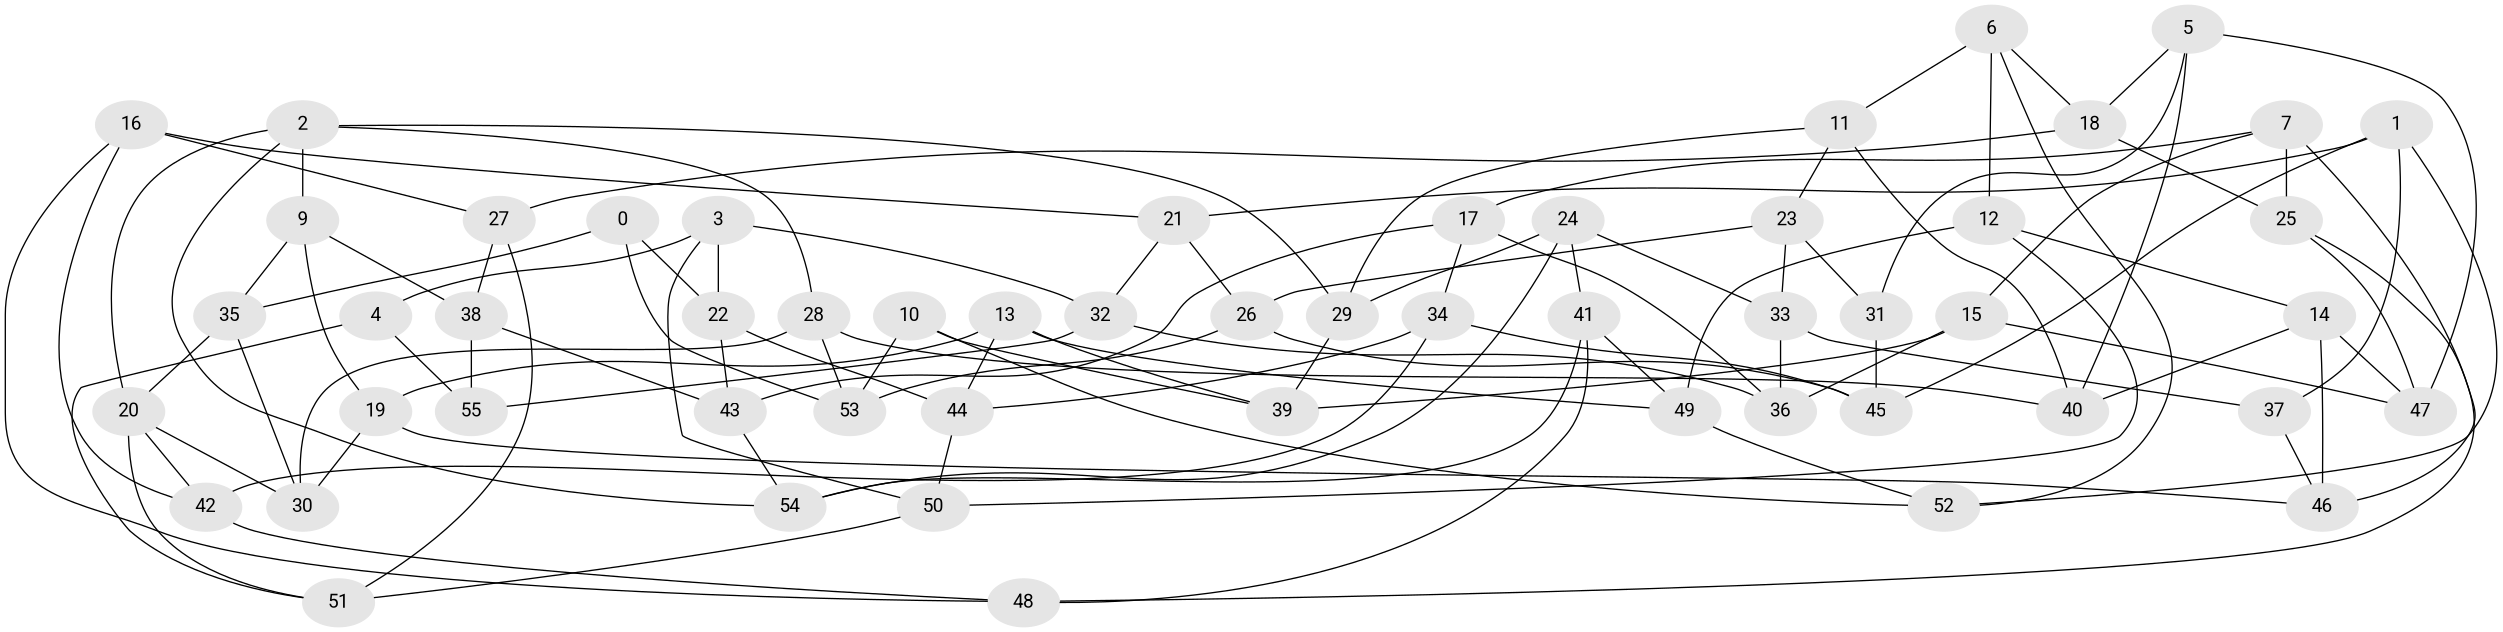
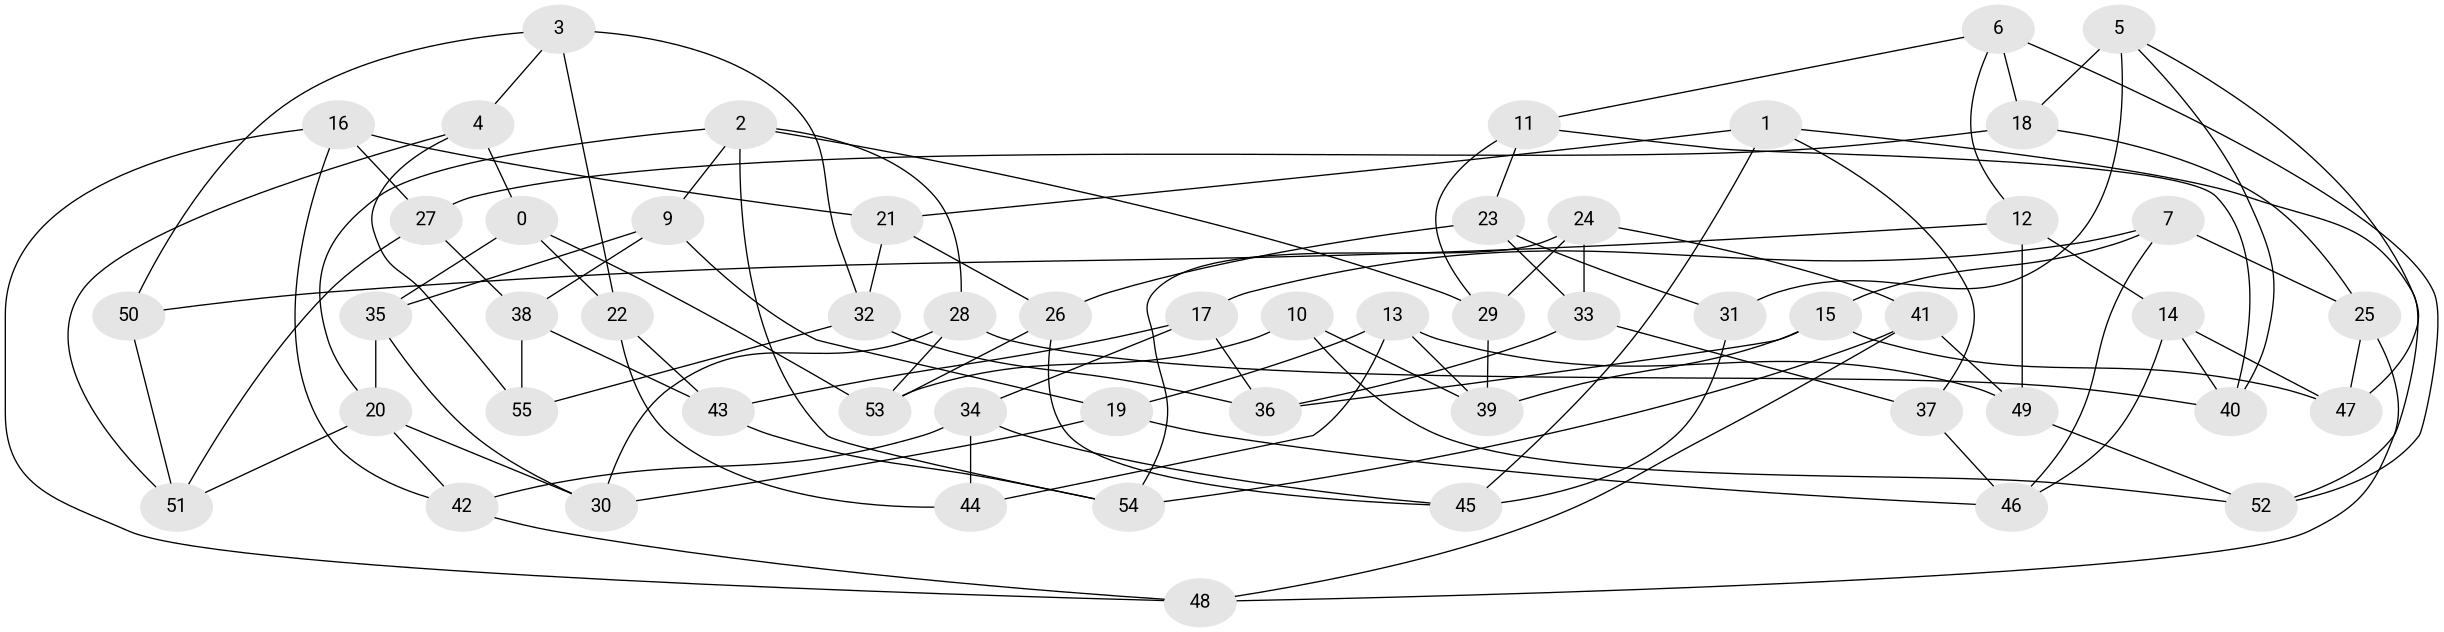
edge "4" -- "0": added
edge "44" -- "50": removed
